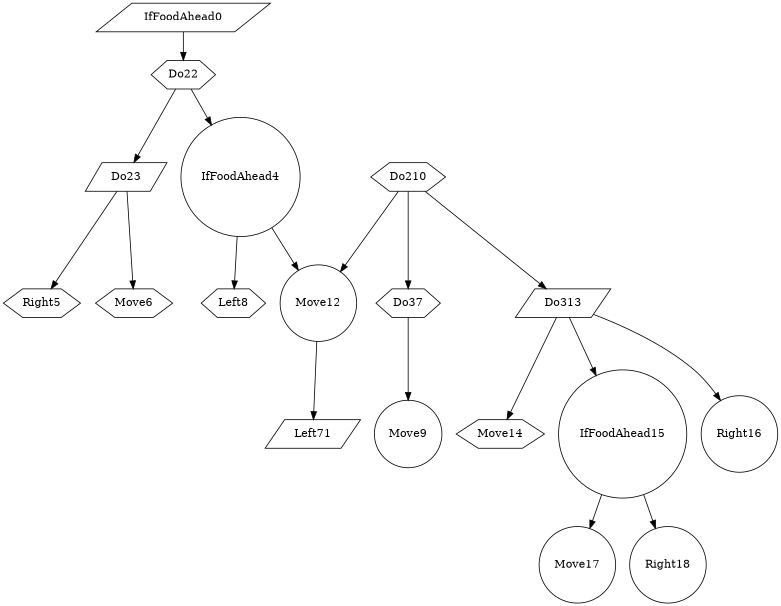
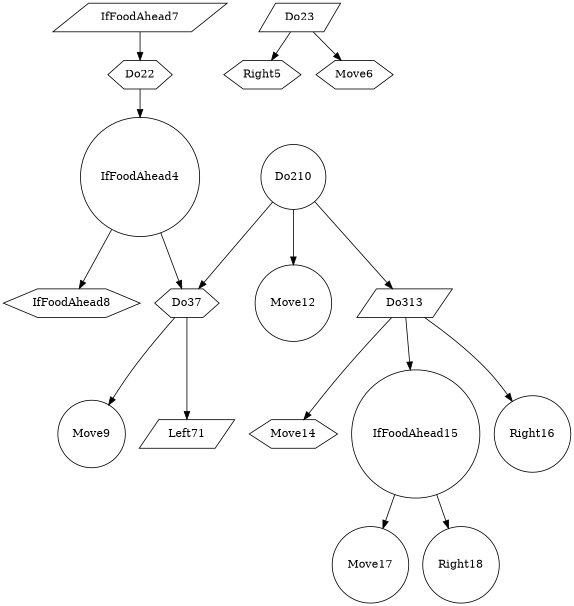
node "IfFoodAhead0": label "IfFoodAhead0" -> "IfFoodAhead7"
edge "Do22" -> "Do23": removed
node "Do210": shape hexagon -> circle
edge "IfFoodAhead4" -> "Move12": now "IfFoodAhead4" -> "Do37"
node "Left8": label "Left8" -> "IfFoodAhead8"
edge "Move12" -> "Left71": now "Do37" -> "Left71"
